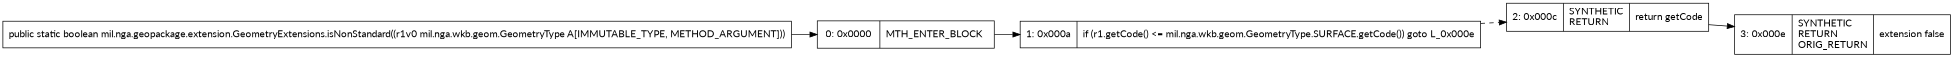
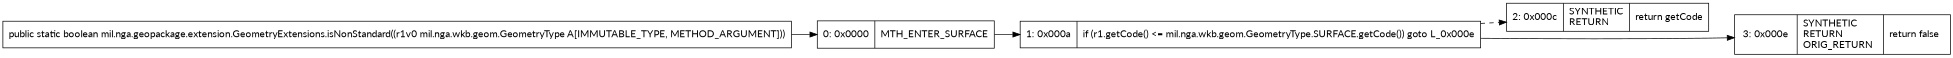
edge "2: 0x000c" -> "3: 0x000e": now "1: 0x000a" -> "3: 0x000e"
node "0: 0x0000": text "MTH_ENTER_BLOCK" -> "MTH_ENTER_SURFACE"
node "3: 0x000e": text "extension false" -> "return false"
